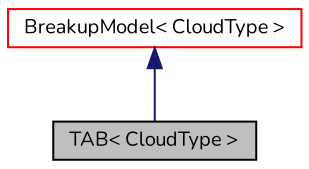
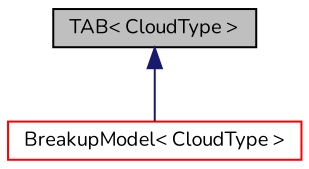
edge "TAB< CloudType >" -> "BreakupModel< CloudType >": reversed
